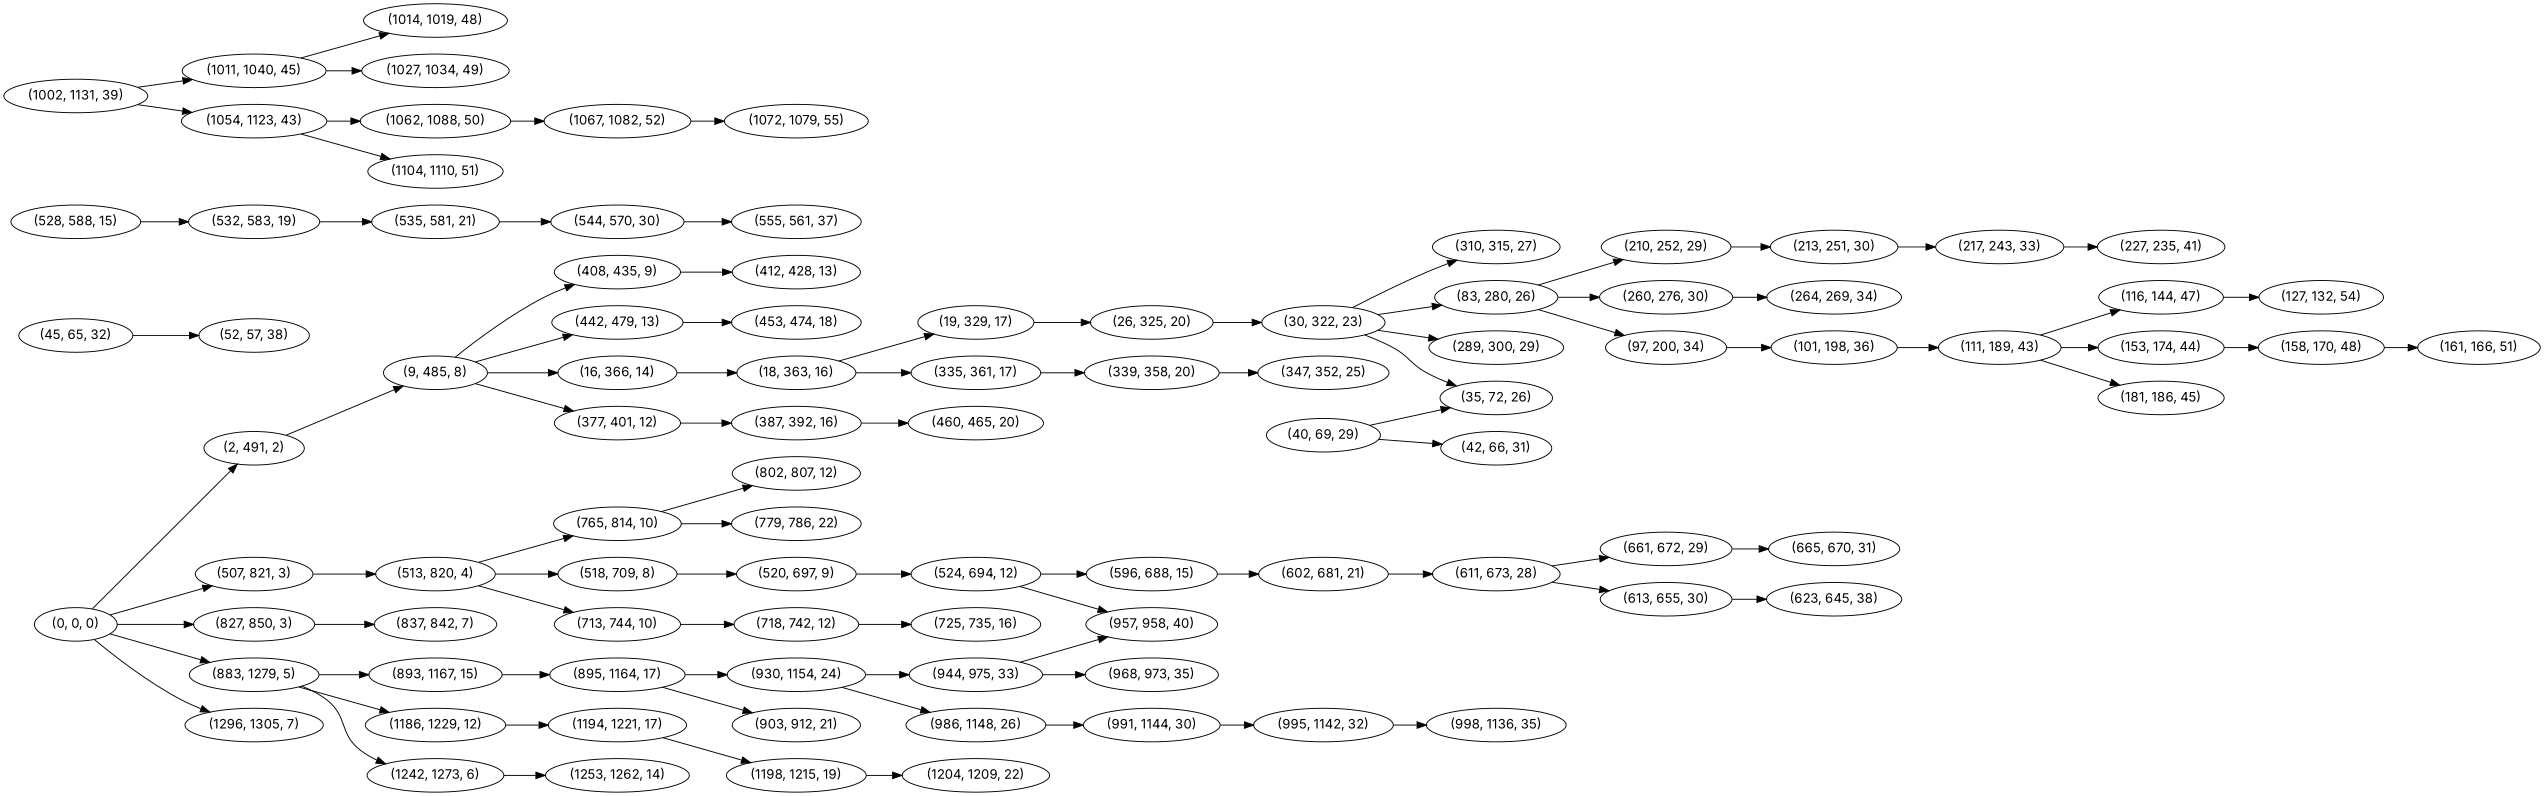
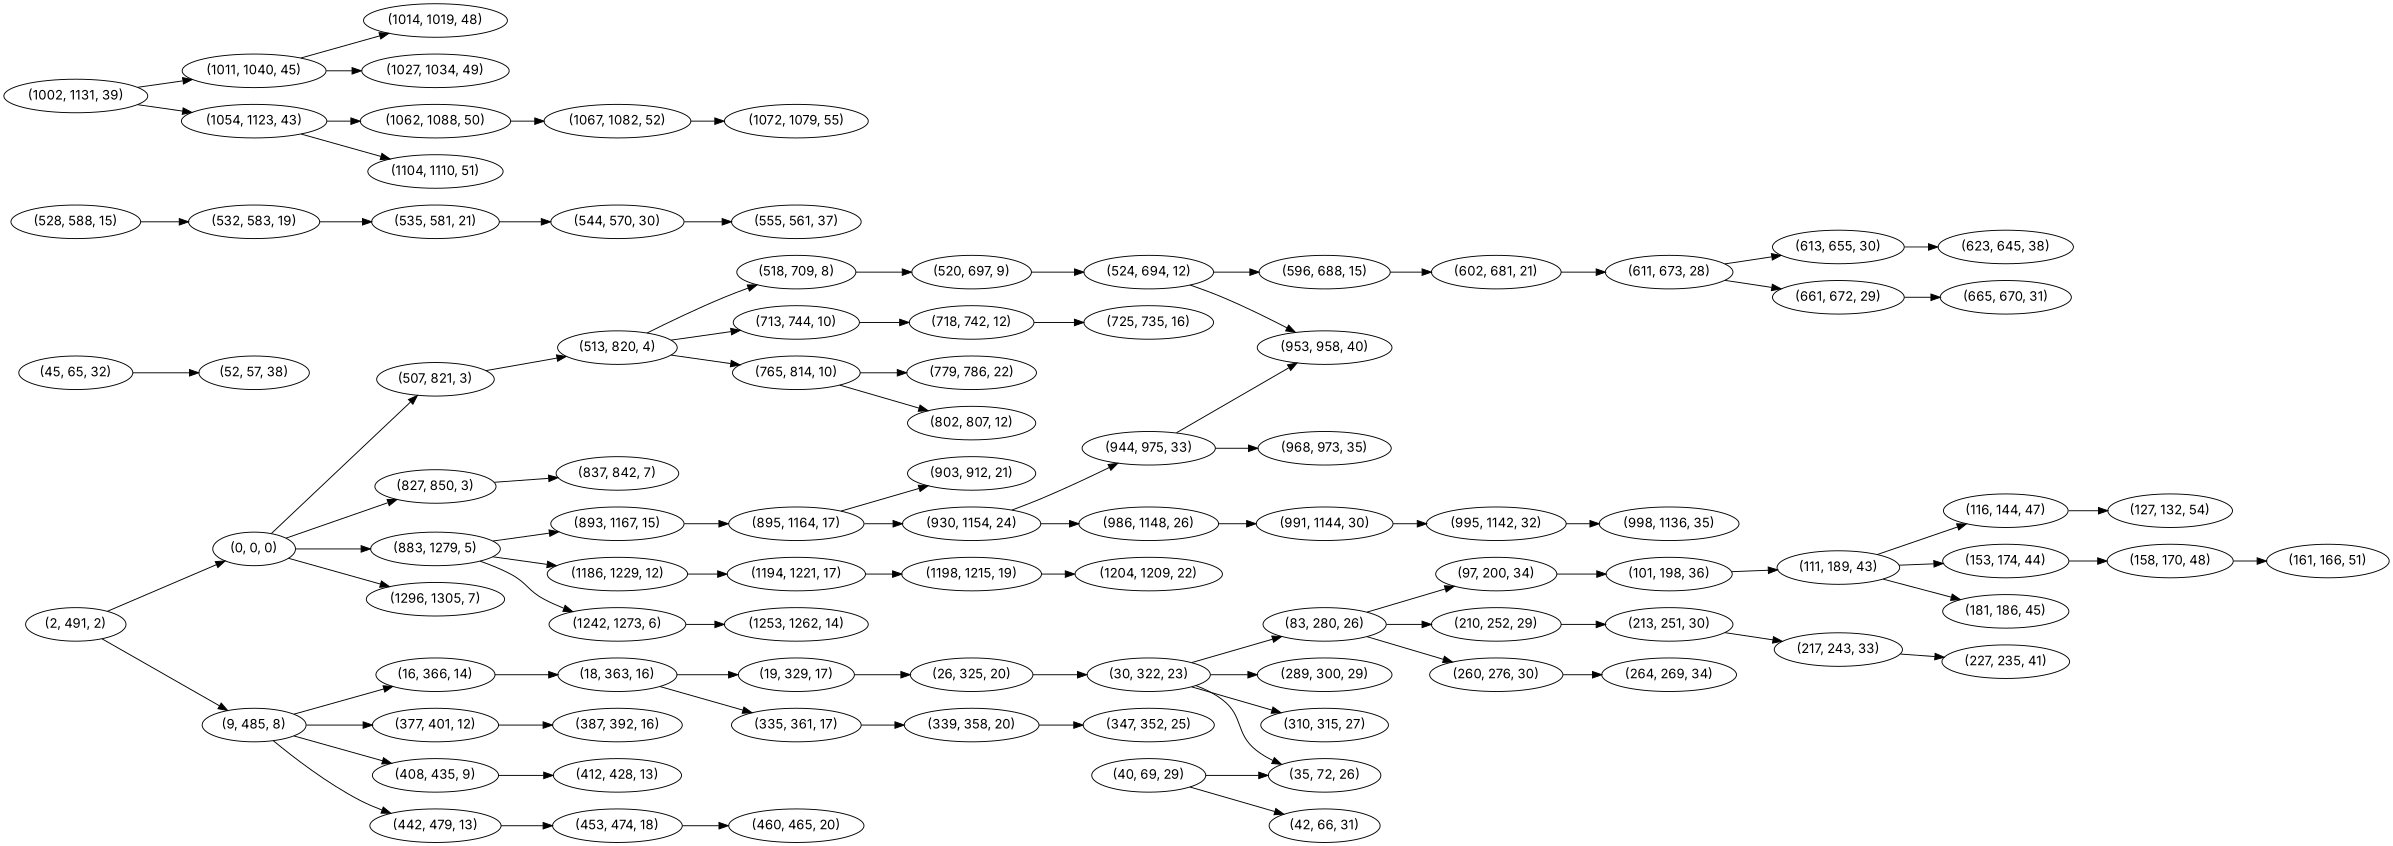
edge "(387, 392, 16)" -> "(460, 465, 20)": now "(453, 474, 18)" -> "(460, 465, 20)"
edge "(0, 0, 0)" -> "(2, 491, 2)": reversed
node "(957, 958, 40)": label "(957, 958, 40)" -> "(953, 958, 40)"
